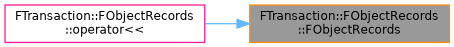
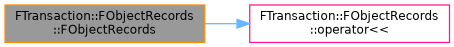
edge "FTransaction::FObjectRecords ::operator<<" -> "FTransaction::FObjectRecords ::FObjectRecords": reversed
